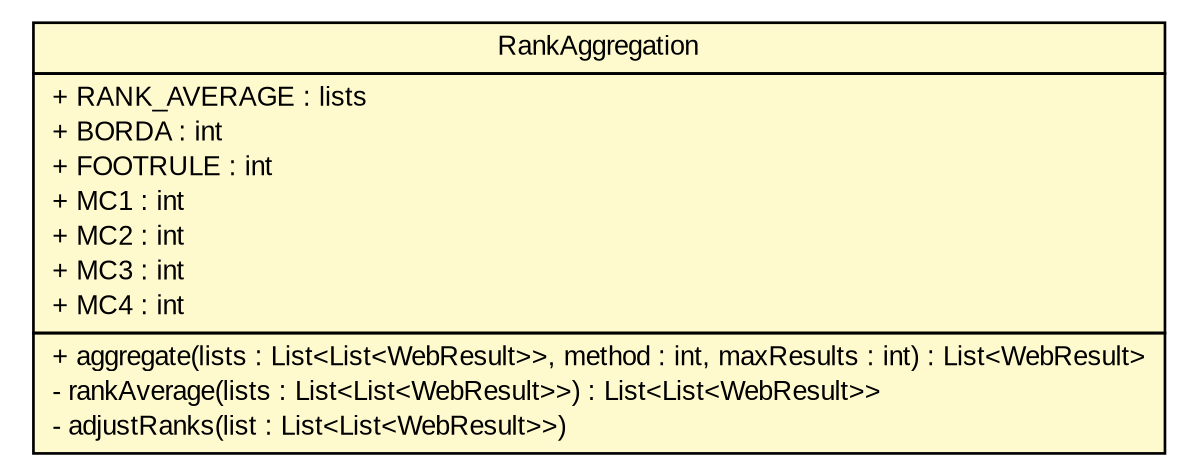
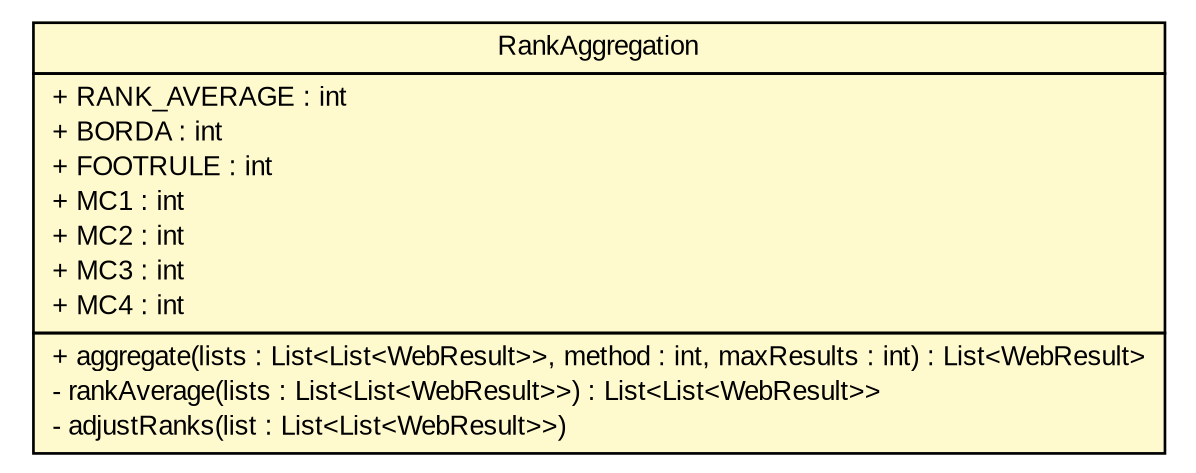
node "RankAggregation": text "+ RANK_AVERAGE : lists" -> "+ RANK_AVERAGE : int"
